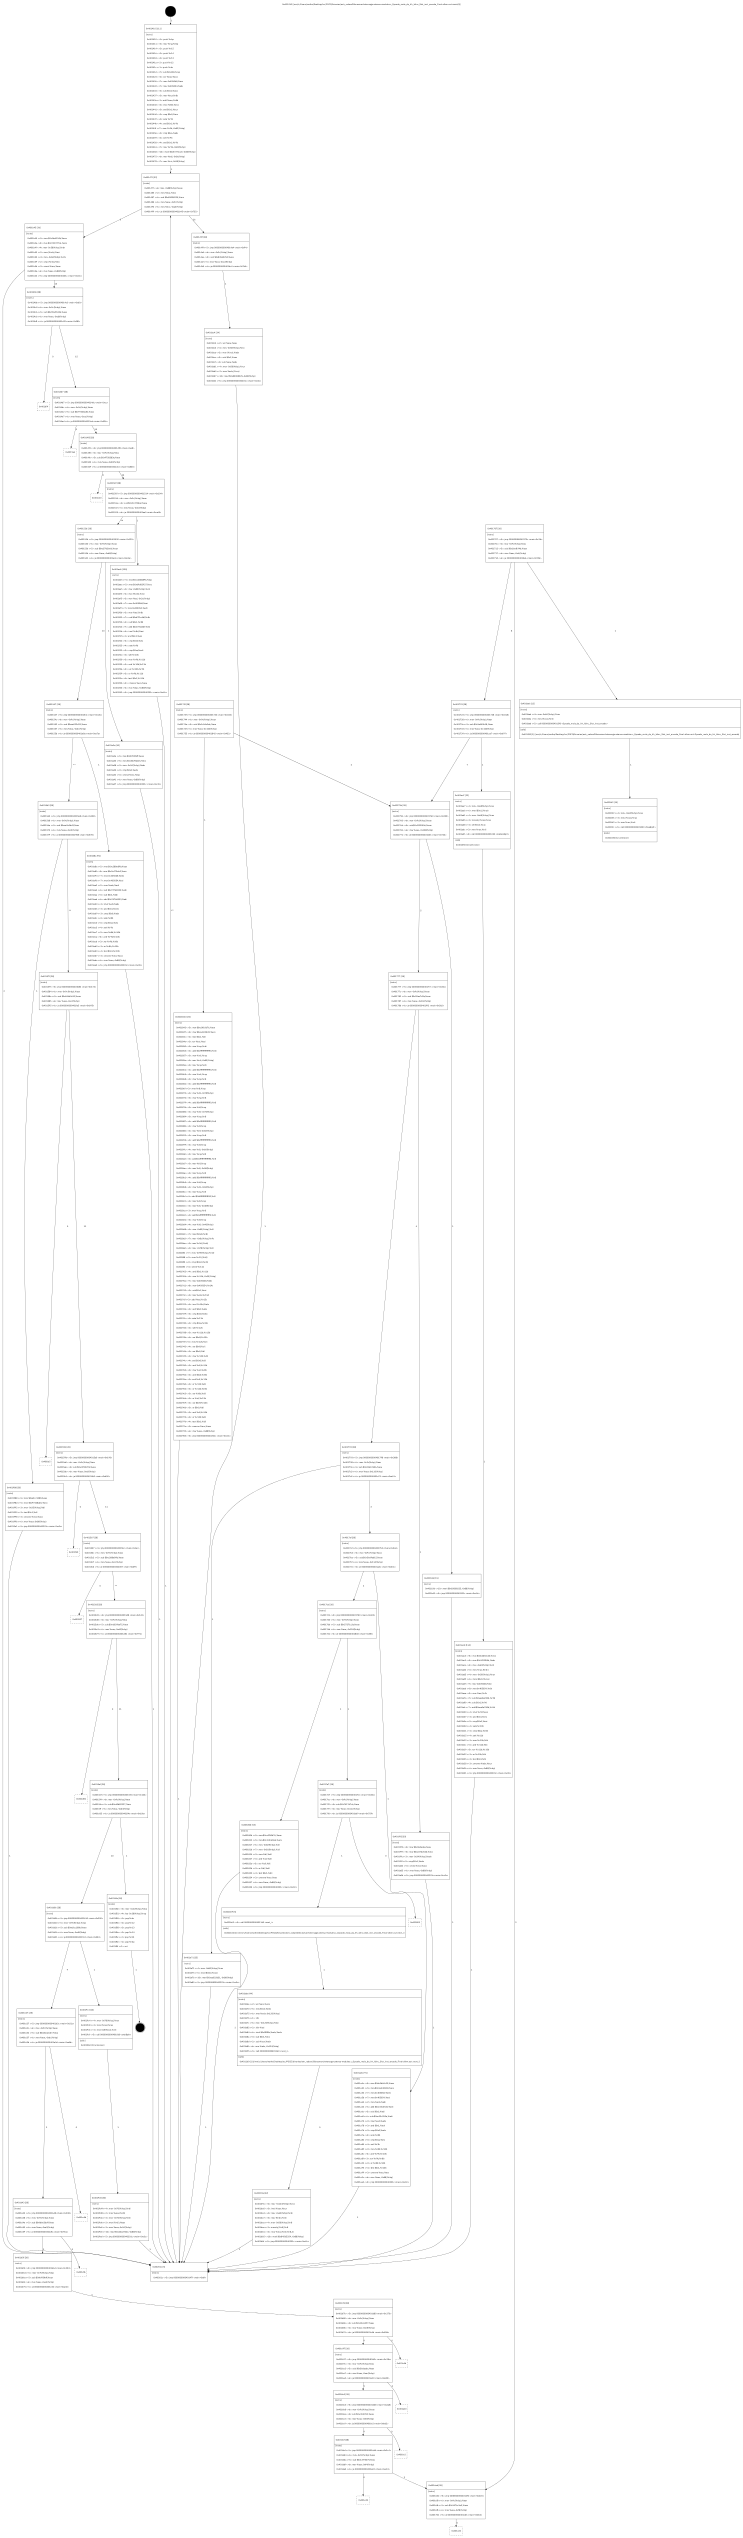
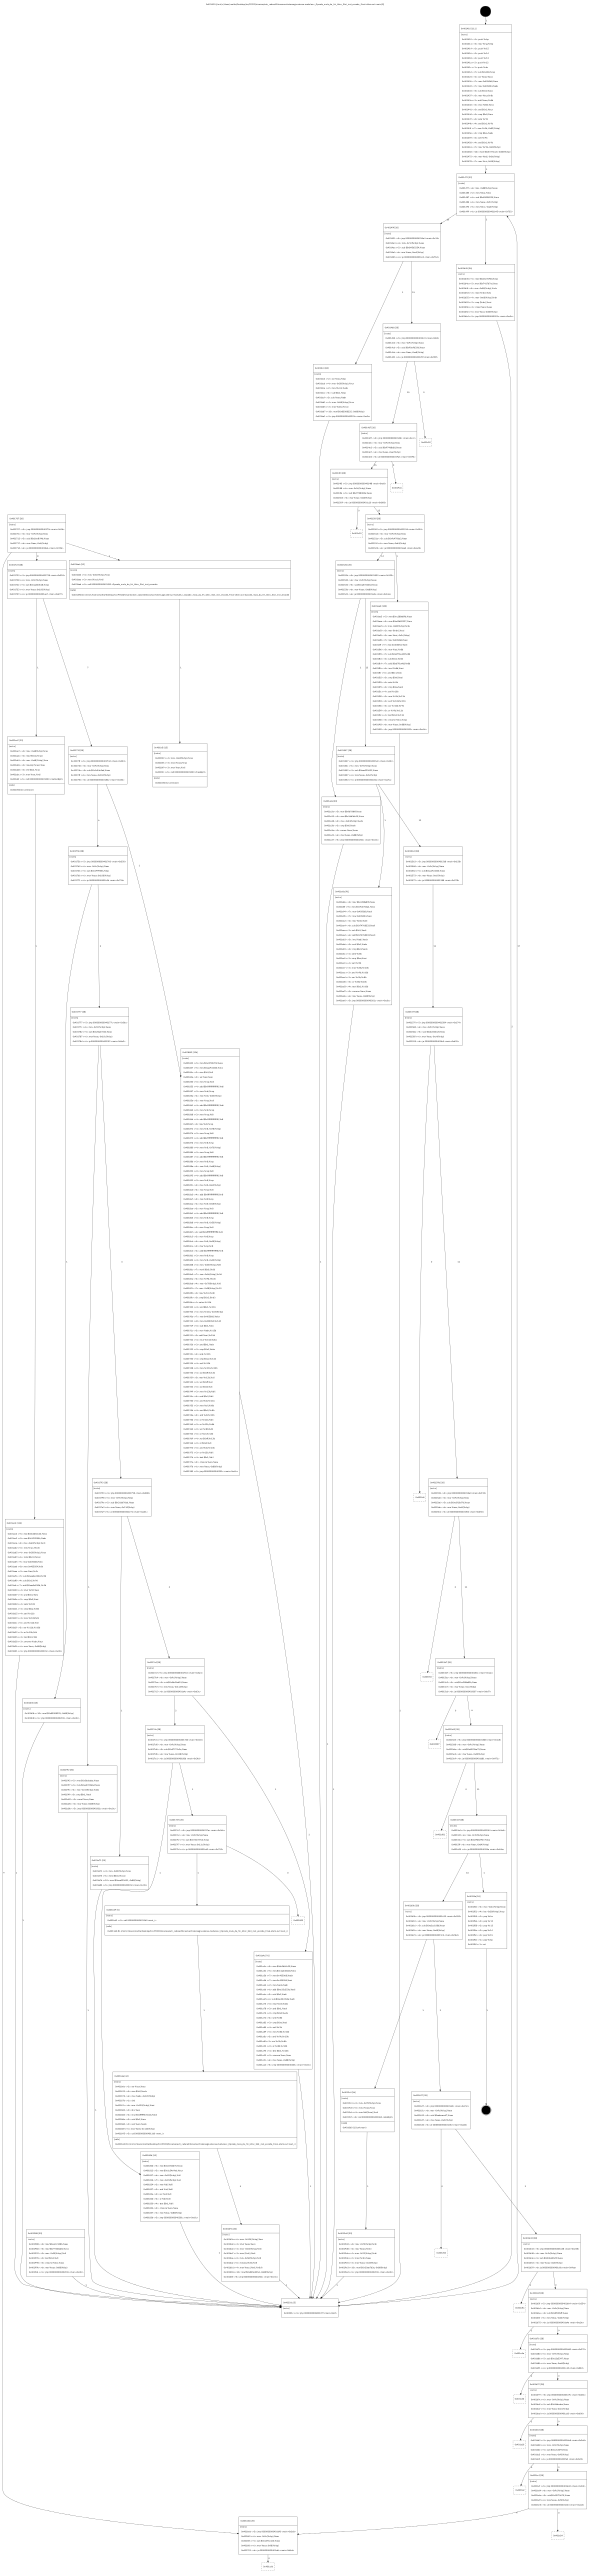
edge "0x401b45 [36]" -> "0x4014bb [28]": now "0x40149f [28]" -> "0x4014bb [28]"
edge "0x401723 [28]" -> "0x40175b [28]": now "0x401723 [28]" -> "0x40173f [28]"
edge "0x401563 [28]" -> "0x401988 [30]": removed, label "1"
node "0x401e4e": added
